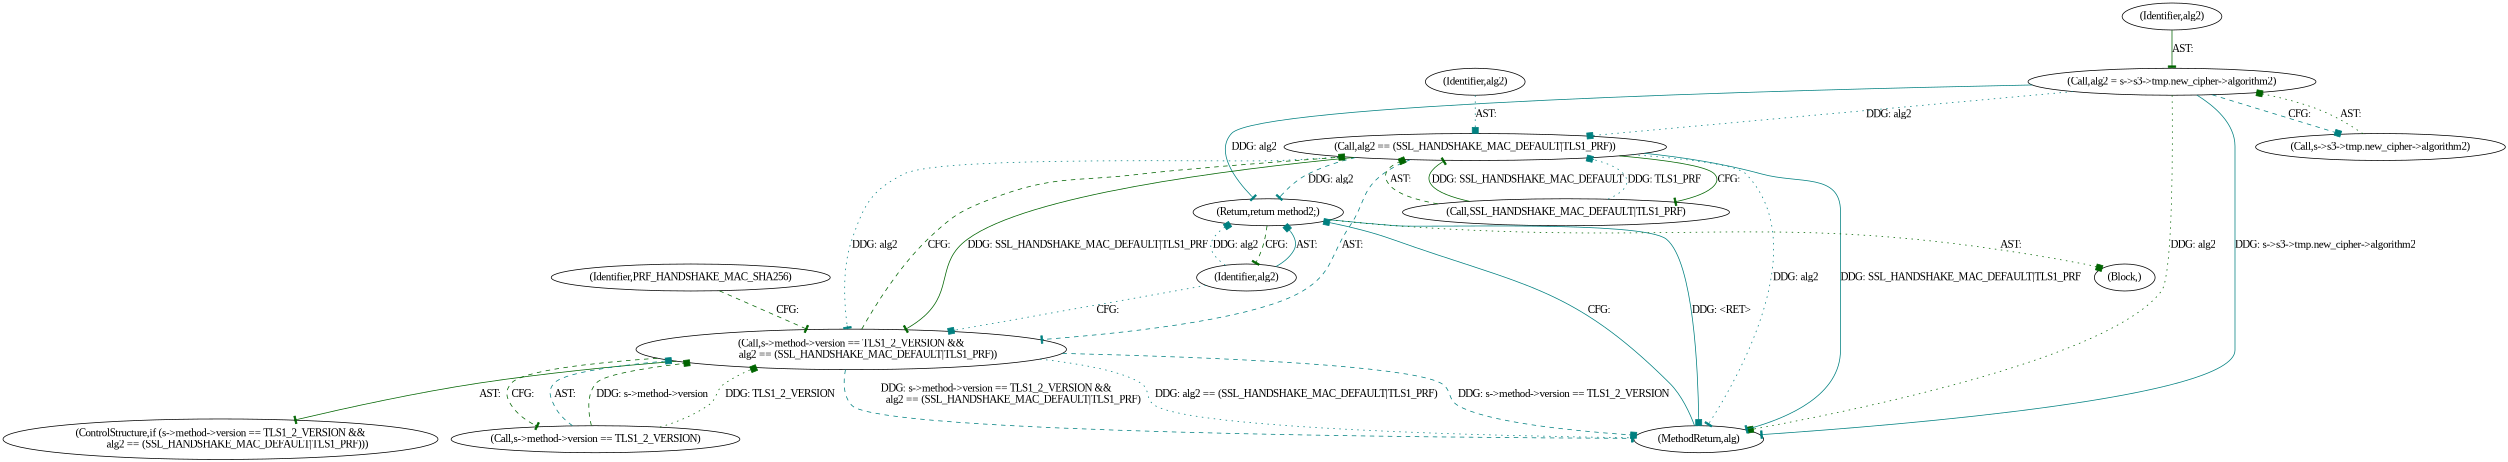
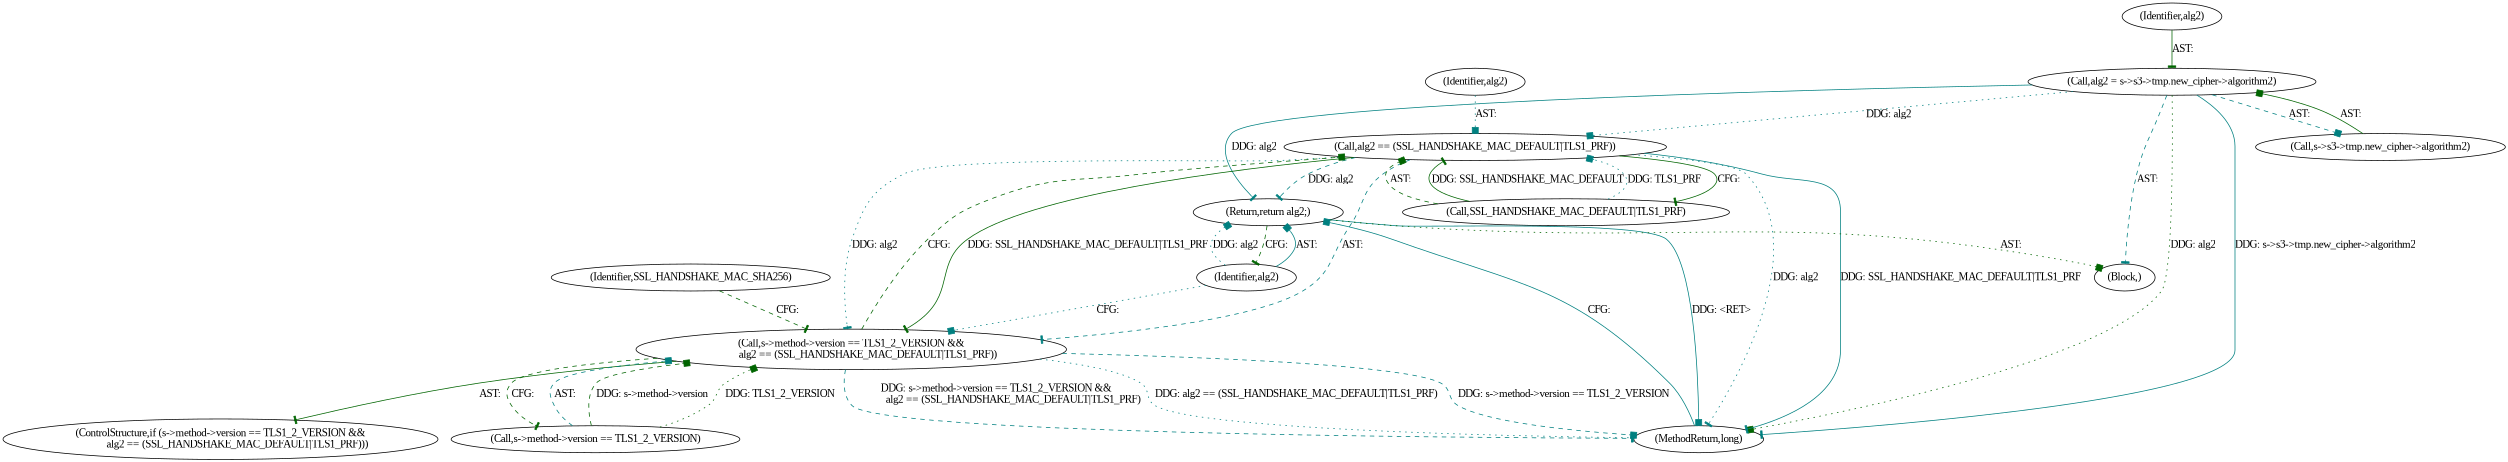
edge "(Call,s->s3->tmp.new_cipher->algorithm2)" -> "(Call,alg2 = s->s3->tmp.new_cipher->algorithm2)": style dotted -> solid
edge "(Call,alg2 = s->s3->tmp.new_cipher->algorithm2)" -> "(Call,s->s3->tmp.new_cipher->algorithm2)": label "CFG: " -> "AST: "
edge "(Call,alg2 = s->s3->tmp.new_cipher->algorithm2)" -> "(Block,)": added, label "AST:"
node "(Return,return method2;)": label "(Return,return method2;)" -> "(Return,return alg2;)"
node "(Identifier,PRF_HANDSHAKE_MAC_SHA256)": label "(Identifier,PRF_HANDSHAKE_MAC_SHA256)" -> "(Identifier,SSL_HANDSHAKE_MAC_SHA256)"
node "(MethodReturn,alg)": label "(MethodReturn,alg)" -> "(MethodReturn,long)"
